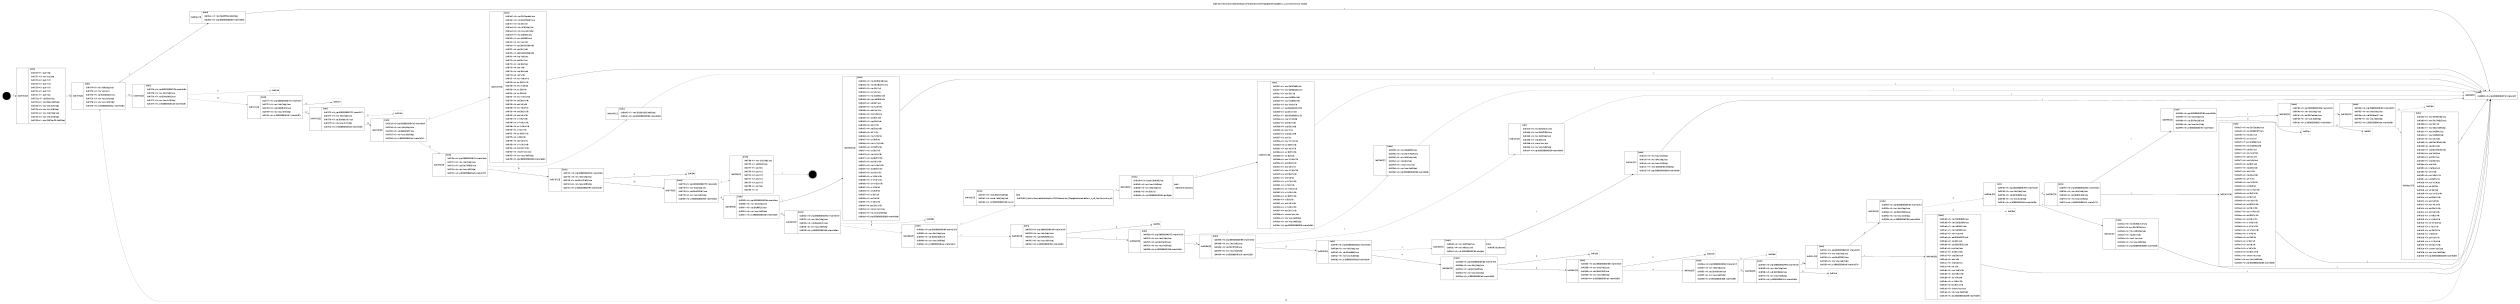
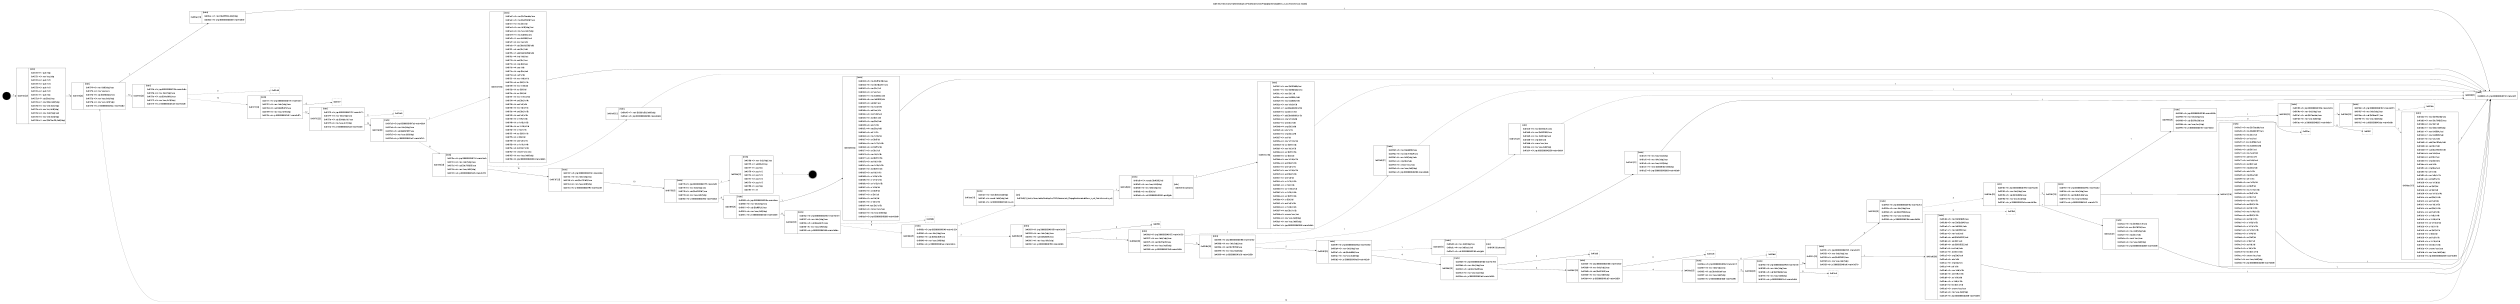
node "0x4019f0": removed
